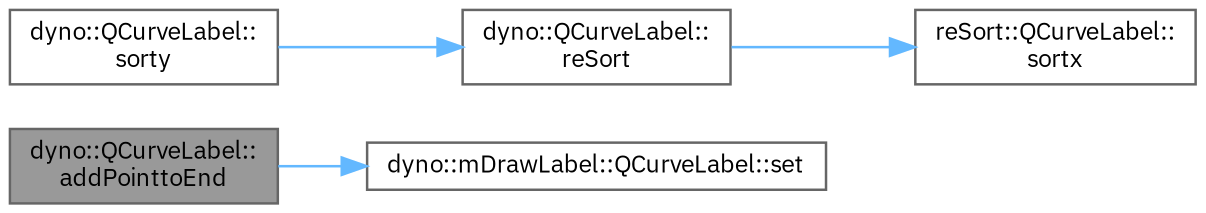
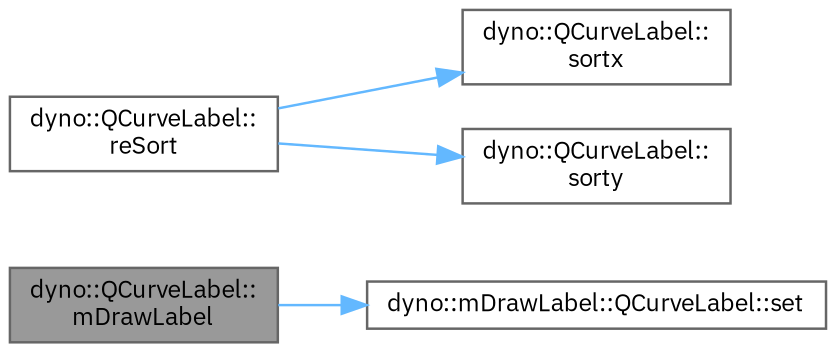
edge "dyno::QCurveLabel:: sorty" -> "dyno::QCurveLabel:: reSort": reversed
node "reSort::QCurveLabel:: sortx": label "reSort::QCurveLabel:: sortx" -> "dyno::QCurveLabel:: sortx"
node "dyno::QCurveLabel:: addPointtoEnd": label "dyno::QCurveLabel:: addPointtoEnd" -> "dyno::QCurveLabel:: mDrawLabel"
